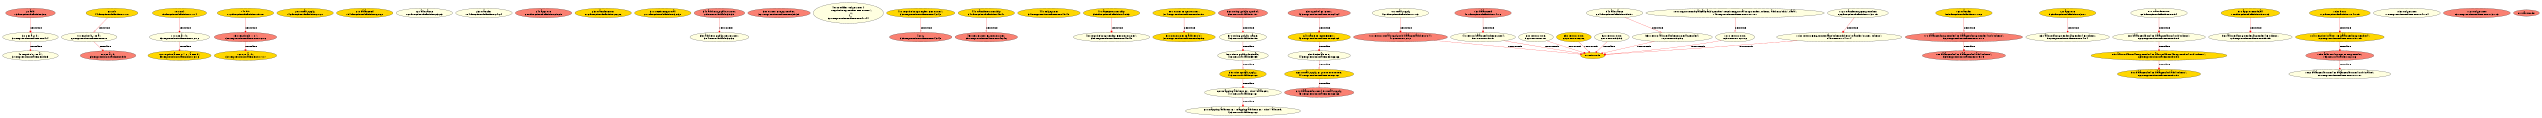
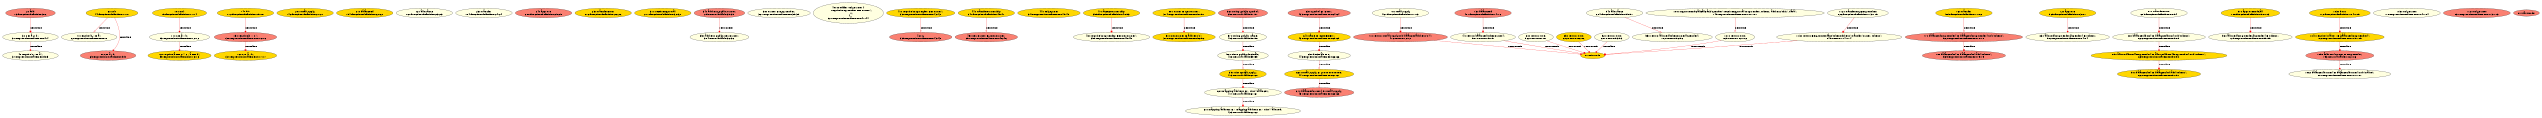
node "38_ owner = msg.sender; 321-expression_statement-39-39": fillcolor salmon -> lightyellow
edge "7_ require(b <= a); 62-expression_statement-8-8" -> "8_ c = a - b; 69-expression_statement-9-9": now "6_ sub 44-function_definition-7-10" -> "8_ c = a - b; 69-expression_statement-9-9"
edge "95_ return allowed[tokenOwner][spender]; 702-return-96-96" -> "0_ exit_node": removed, label "return_exit"
